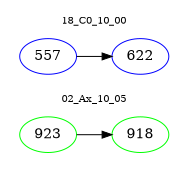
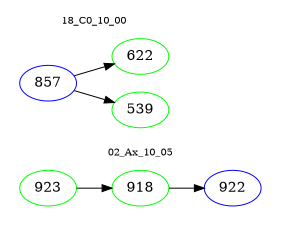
node "557": label "557" -> "857"
node "622": color blue -> green
node "539": added
node "922": added
